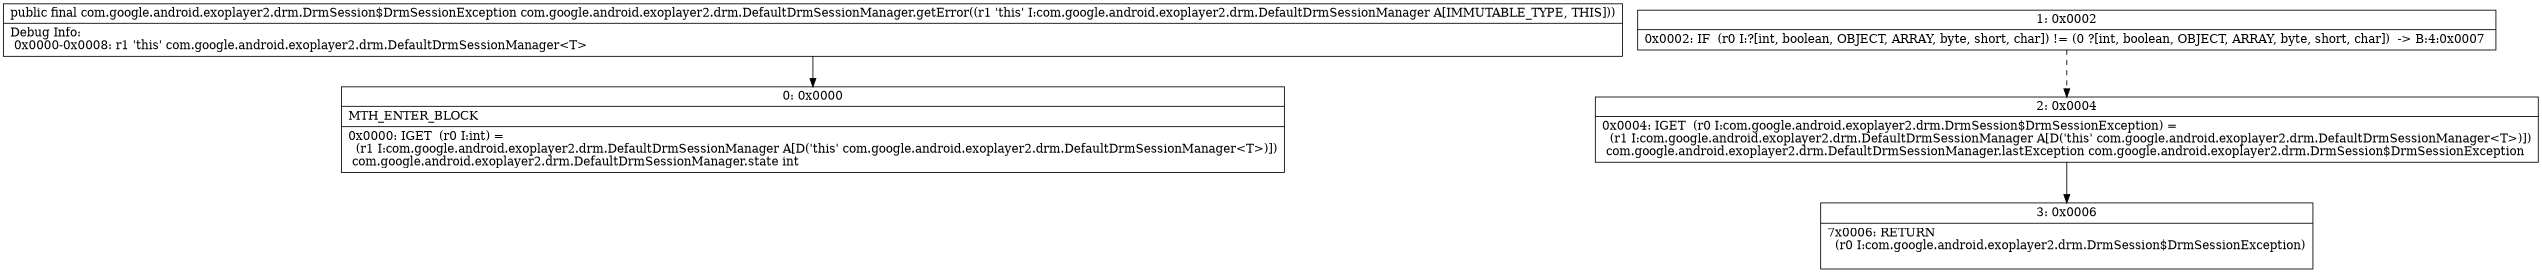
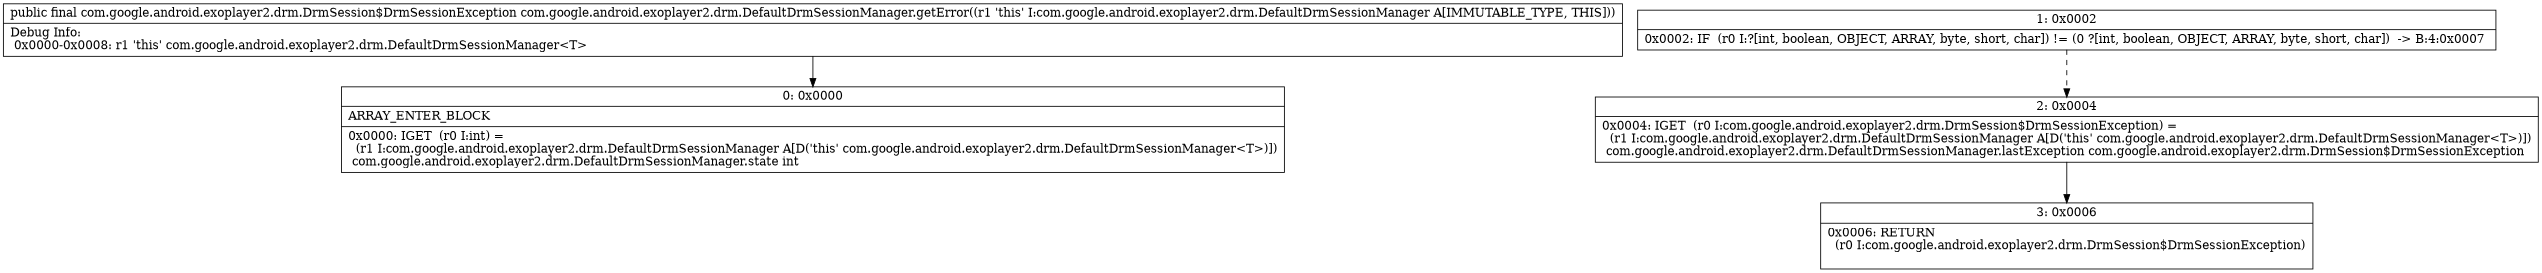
node "0: 0x0000": text "MTH_ENTER_BLOCK" -> "ARRAY_ENTER_BLOCK"
node "3: 0x0006": text "7x0006: RETURN" -> "0x0006: RETURN"
